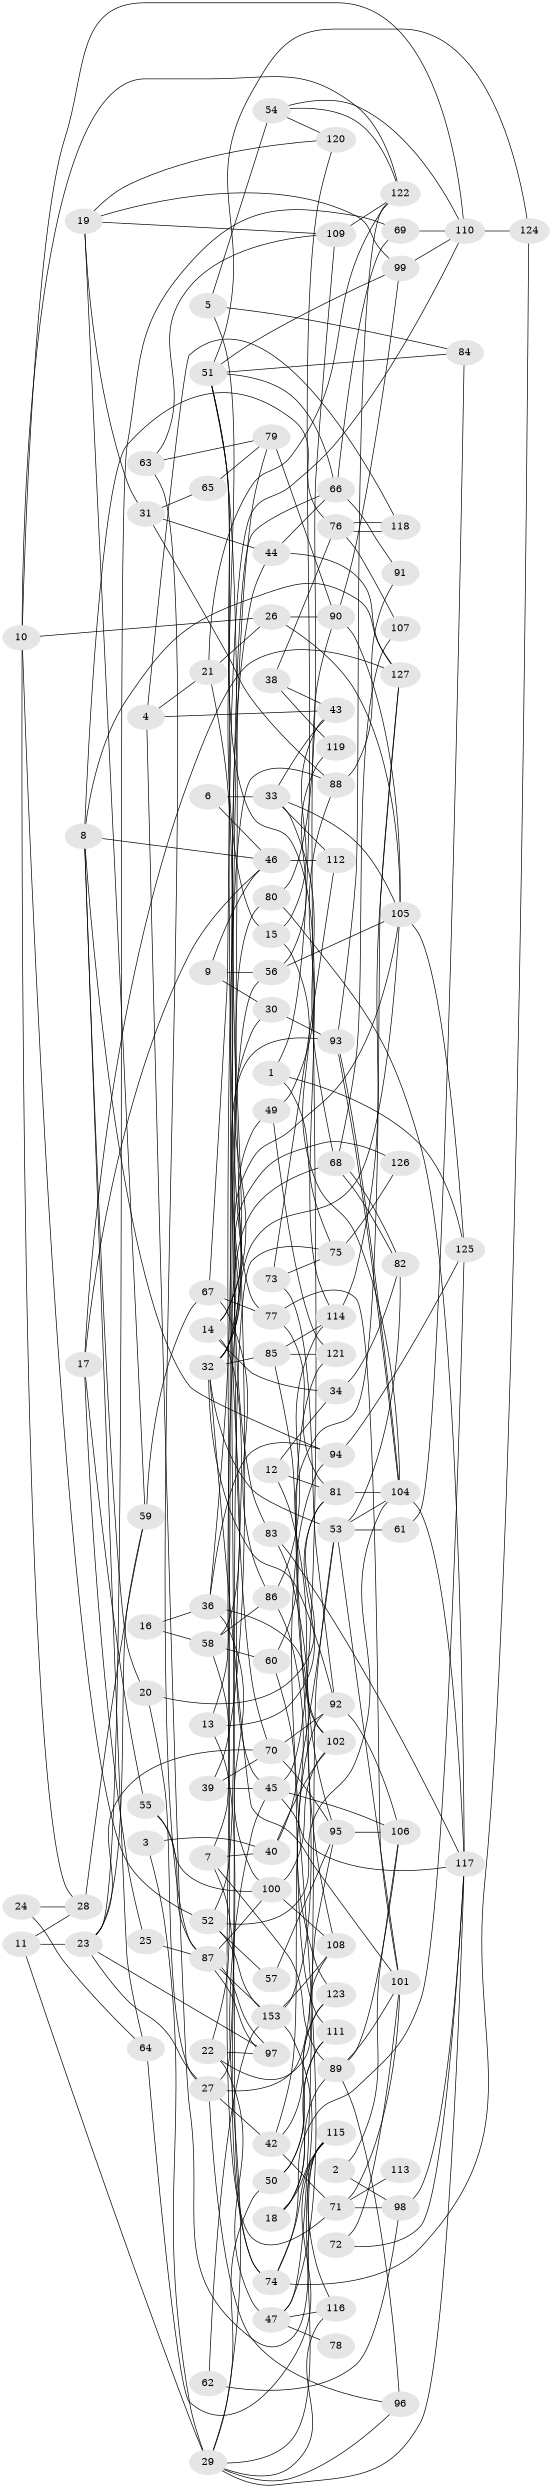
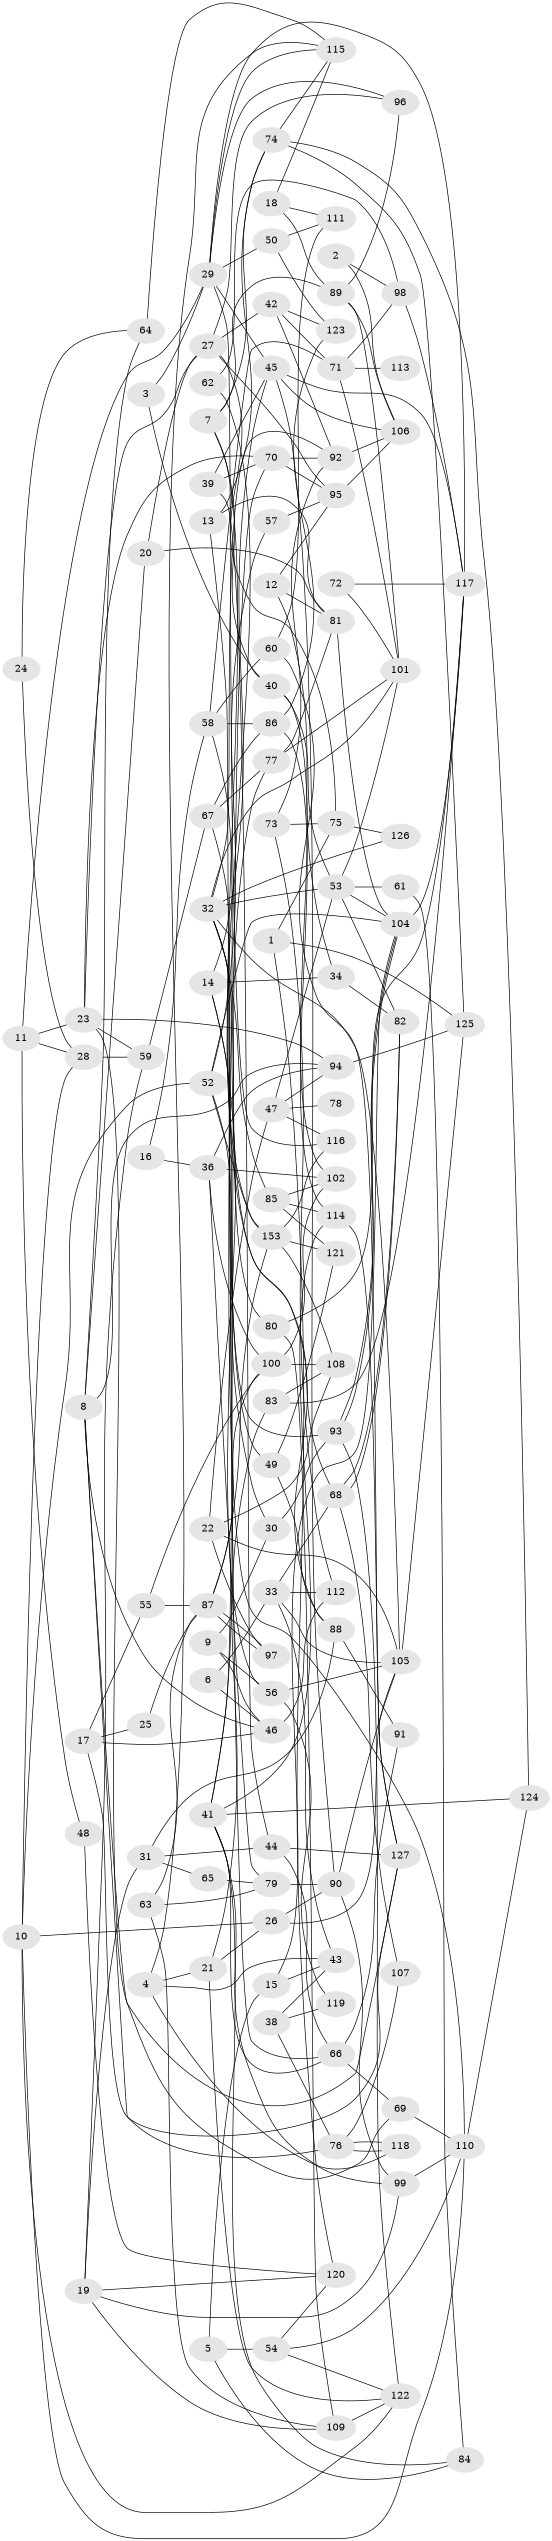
node "51": label "51" -> "41"
node "48": added
edge "23" -- "97": now "23" -- "94"
